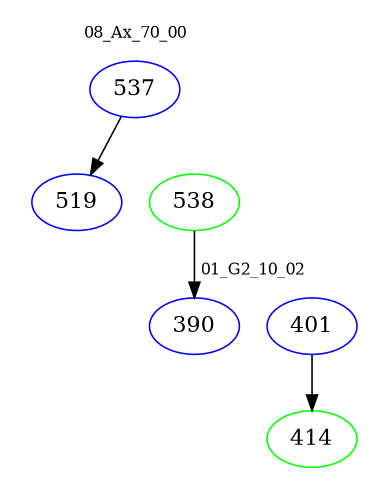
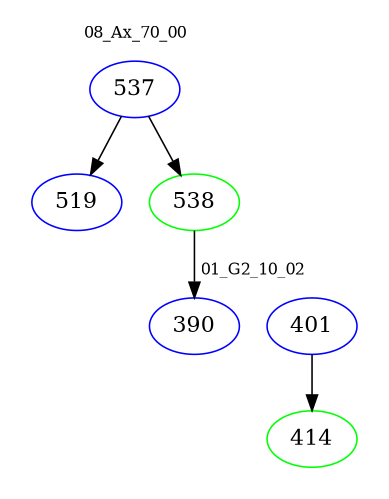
edge "537" -> "538": added
